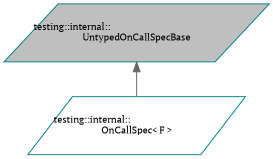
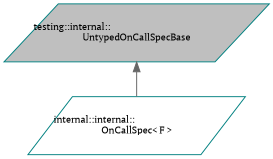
node "testing::internal:: OnCallSpec< F >": label "testing::internal:: OnCallSpec< F >" -> "internal::internal:: OnCallSpec< F >"
